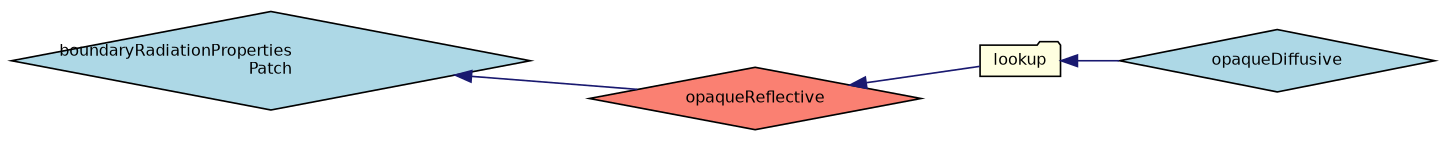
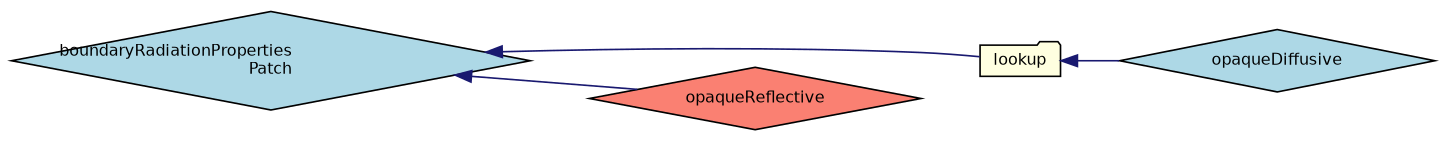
edge "lookup" -> "opaqueReflective": now "lookup" -> "boundaryRadiationProperties Patch"
